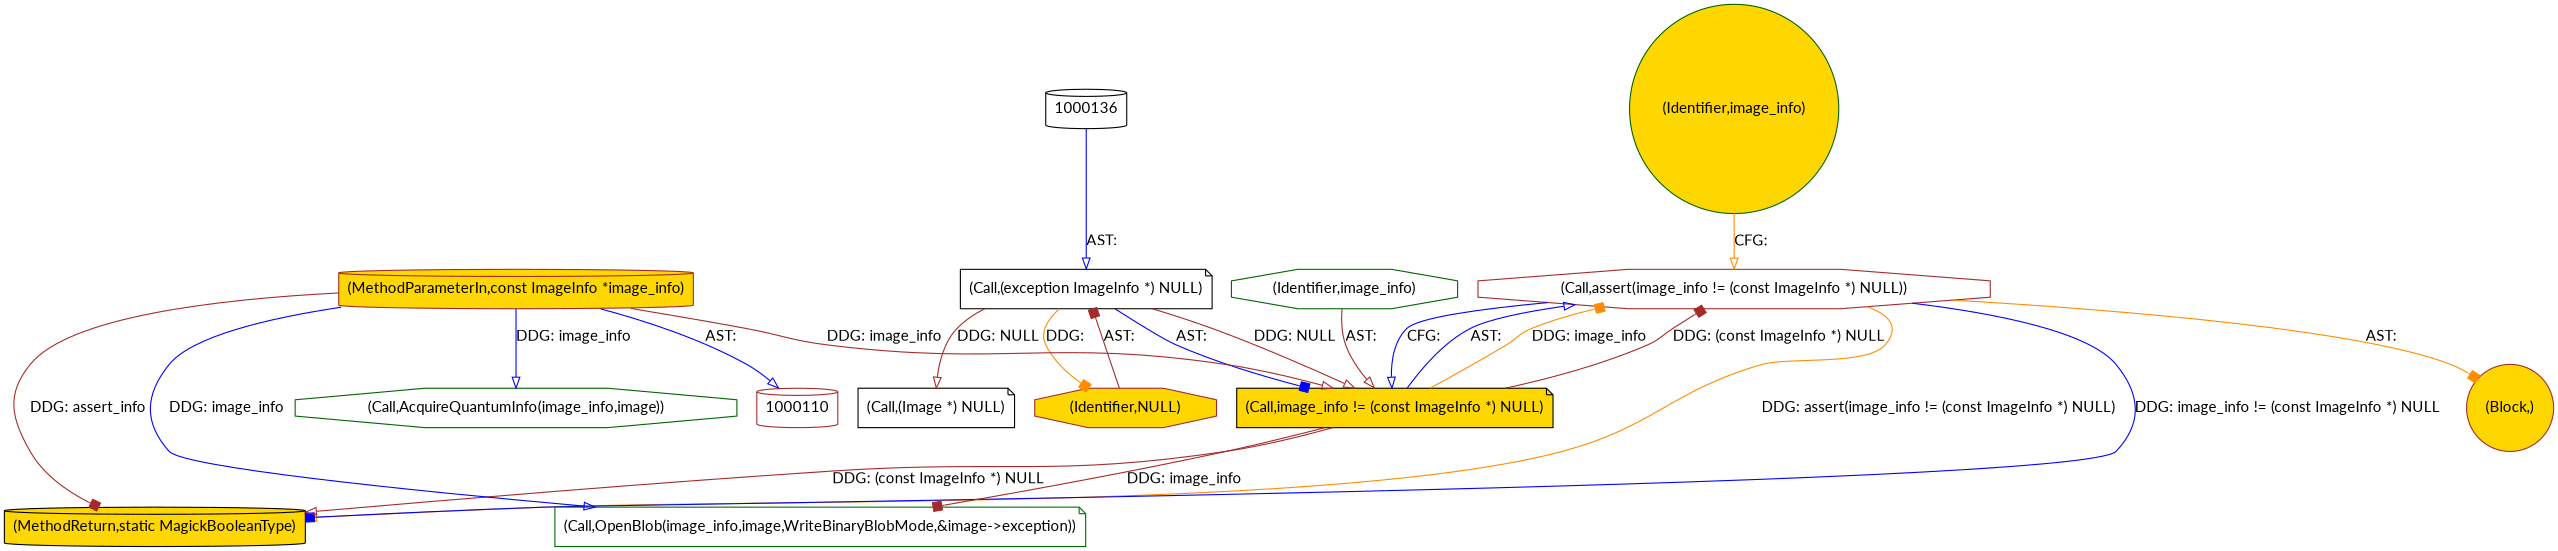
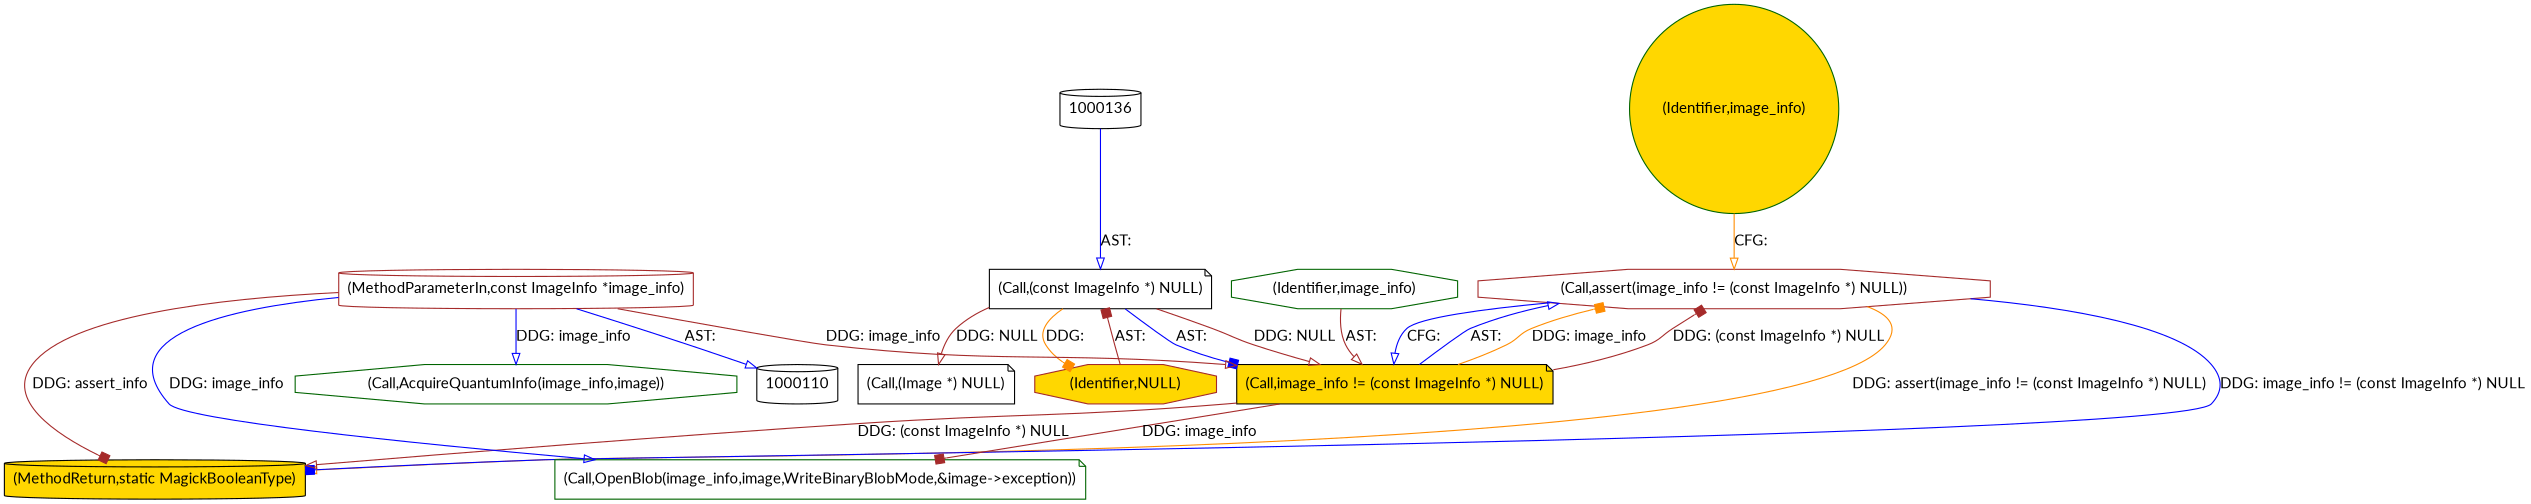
node "(MethodParameterIn,const ImageInfo *image_info)": fillcolor gold -> white
node "(Call,(exception ImageInfo *) NULL)": label "(Call,(exception ImageInfo *) NULL)" -> "(Call,(const ImageInfo *) NULL)"
node "1000110": color brown -> black
node "(Block,)": removed
